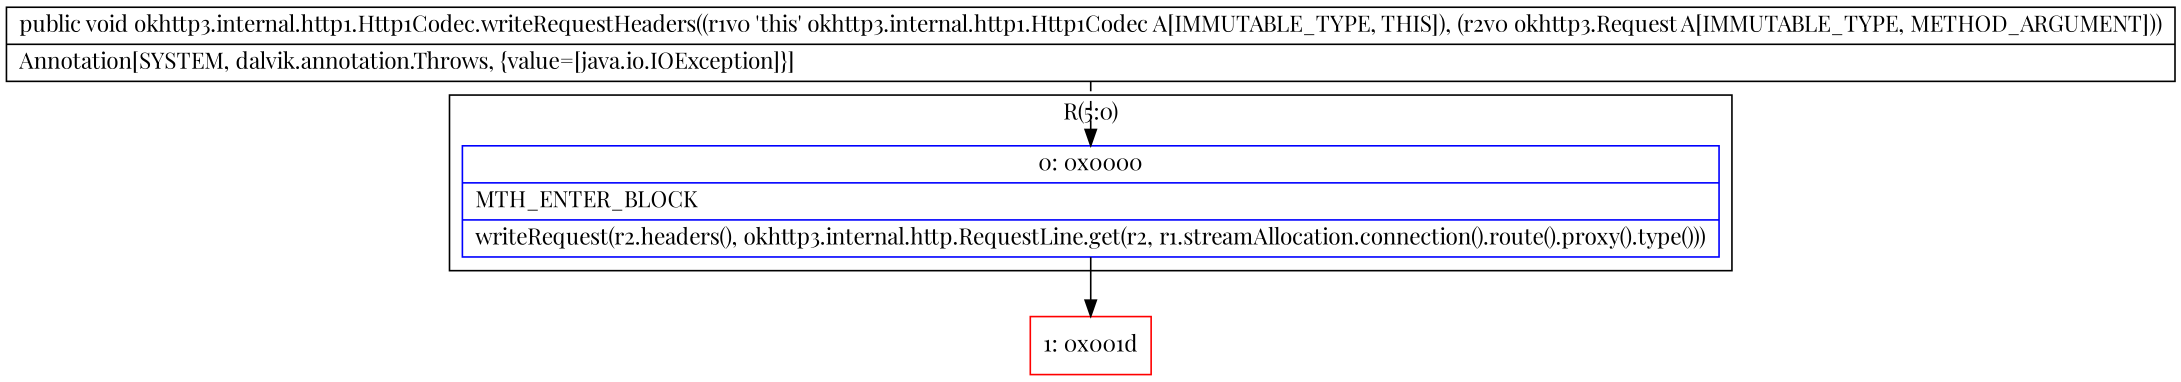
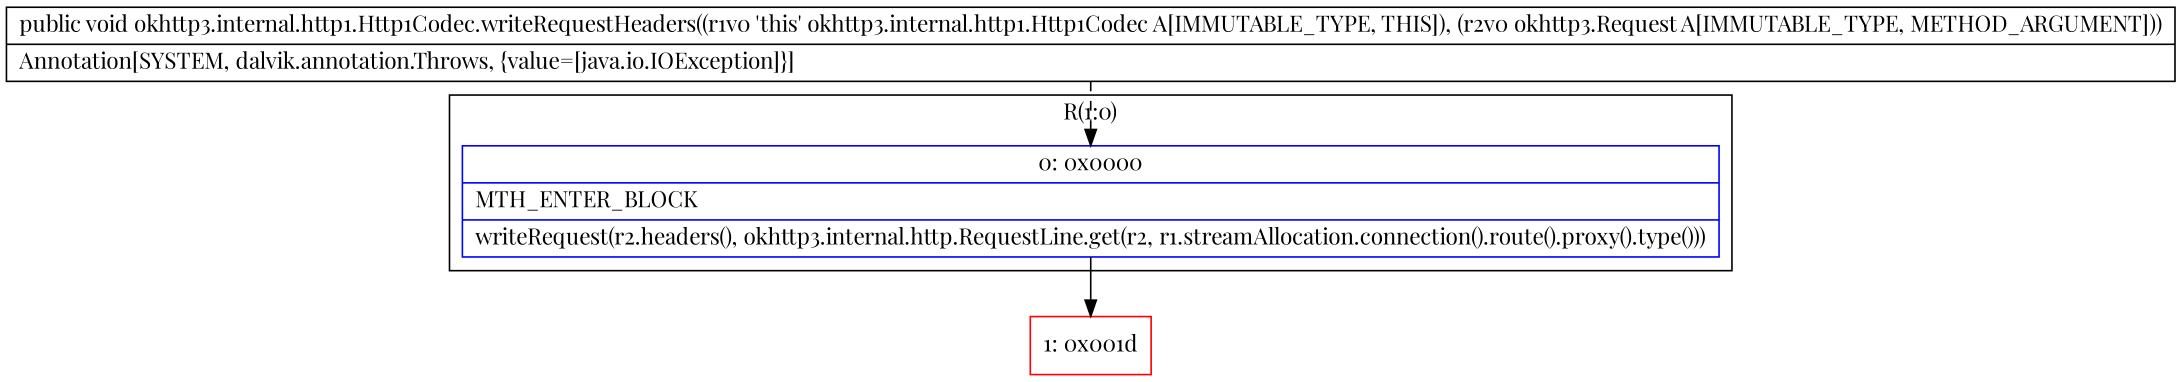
cluster "R(5:0)": label "R(5:0)" -> "R(1:0)"
